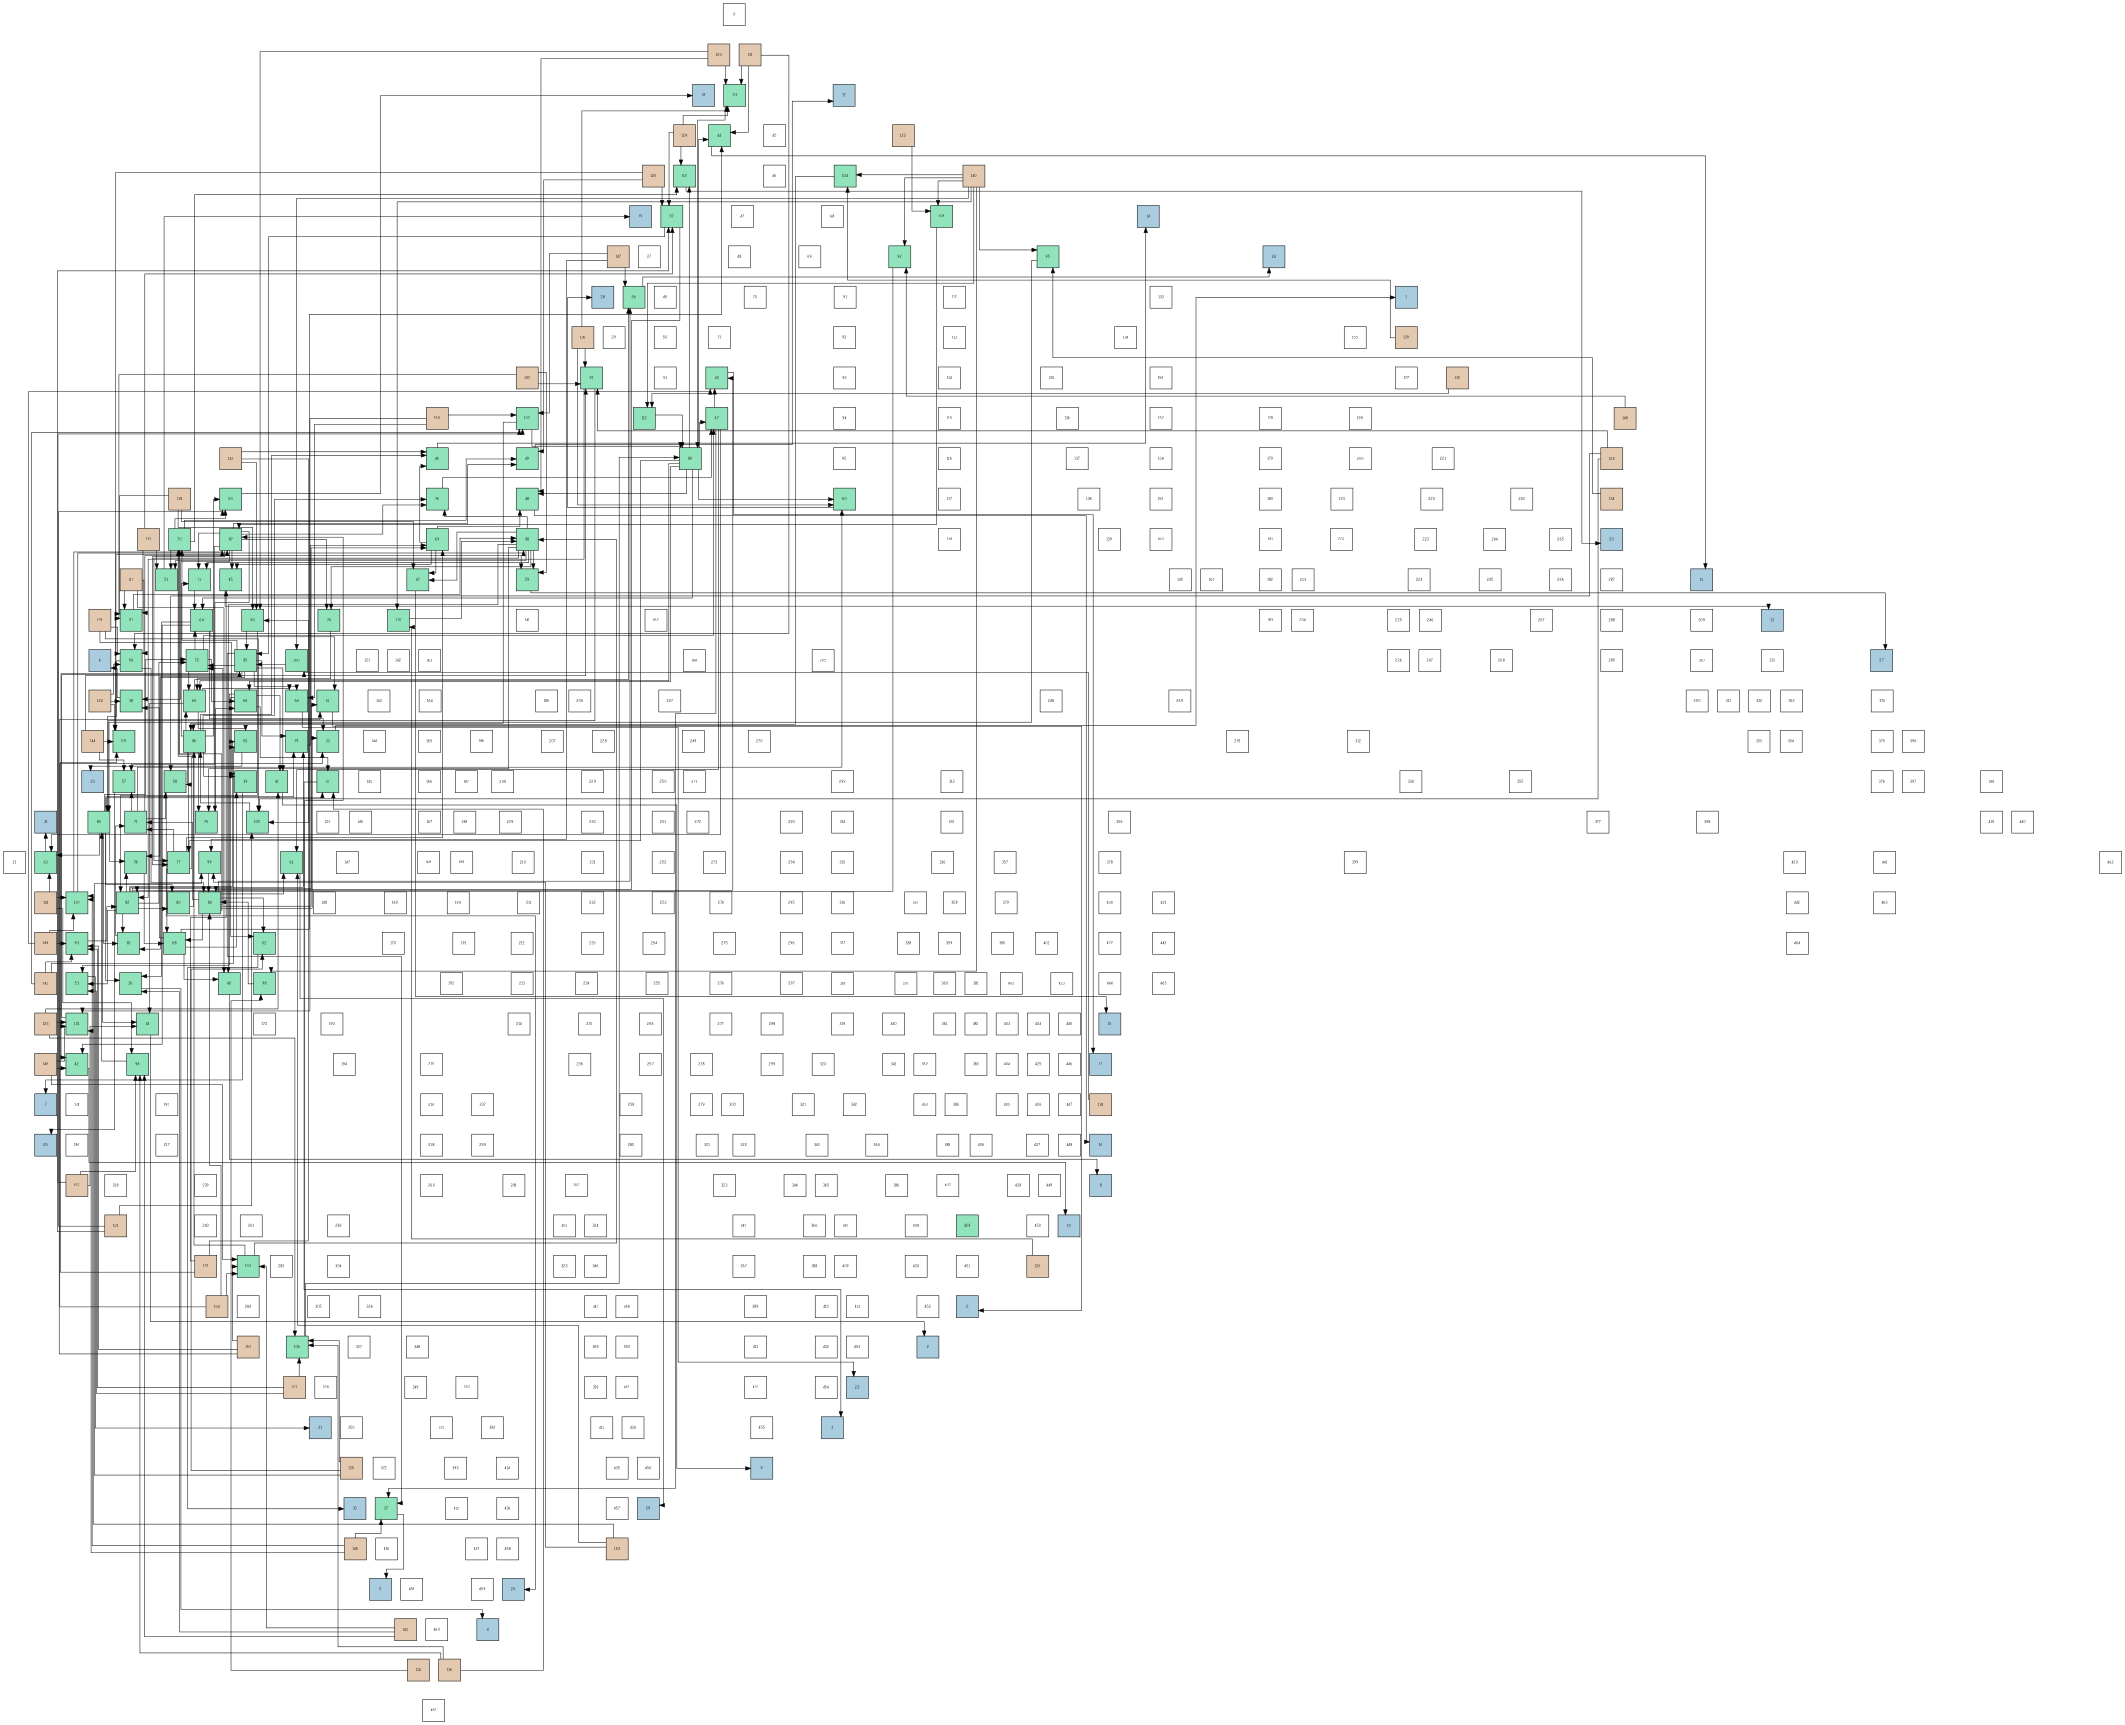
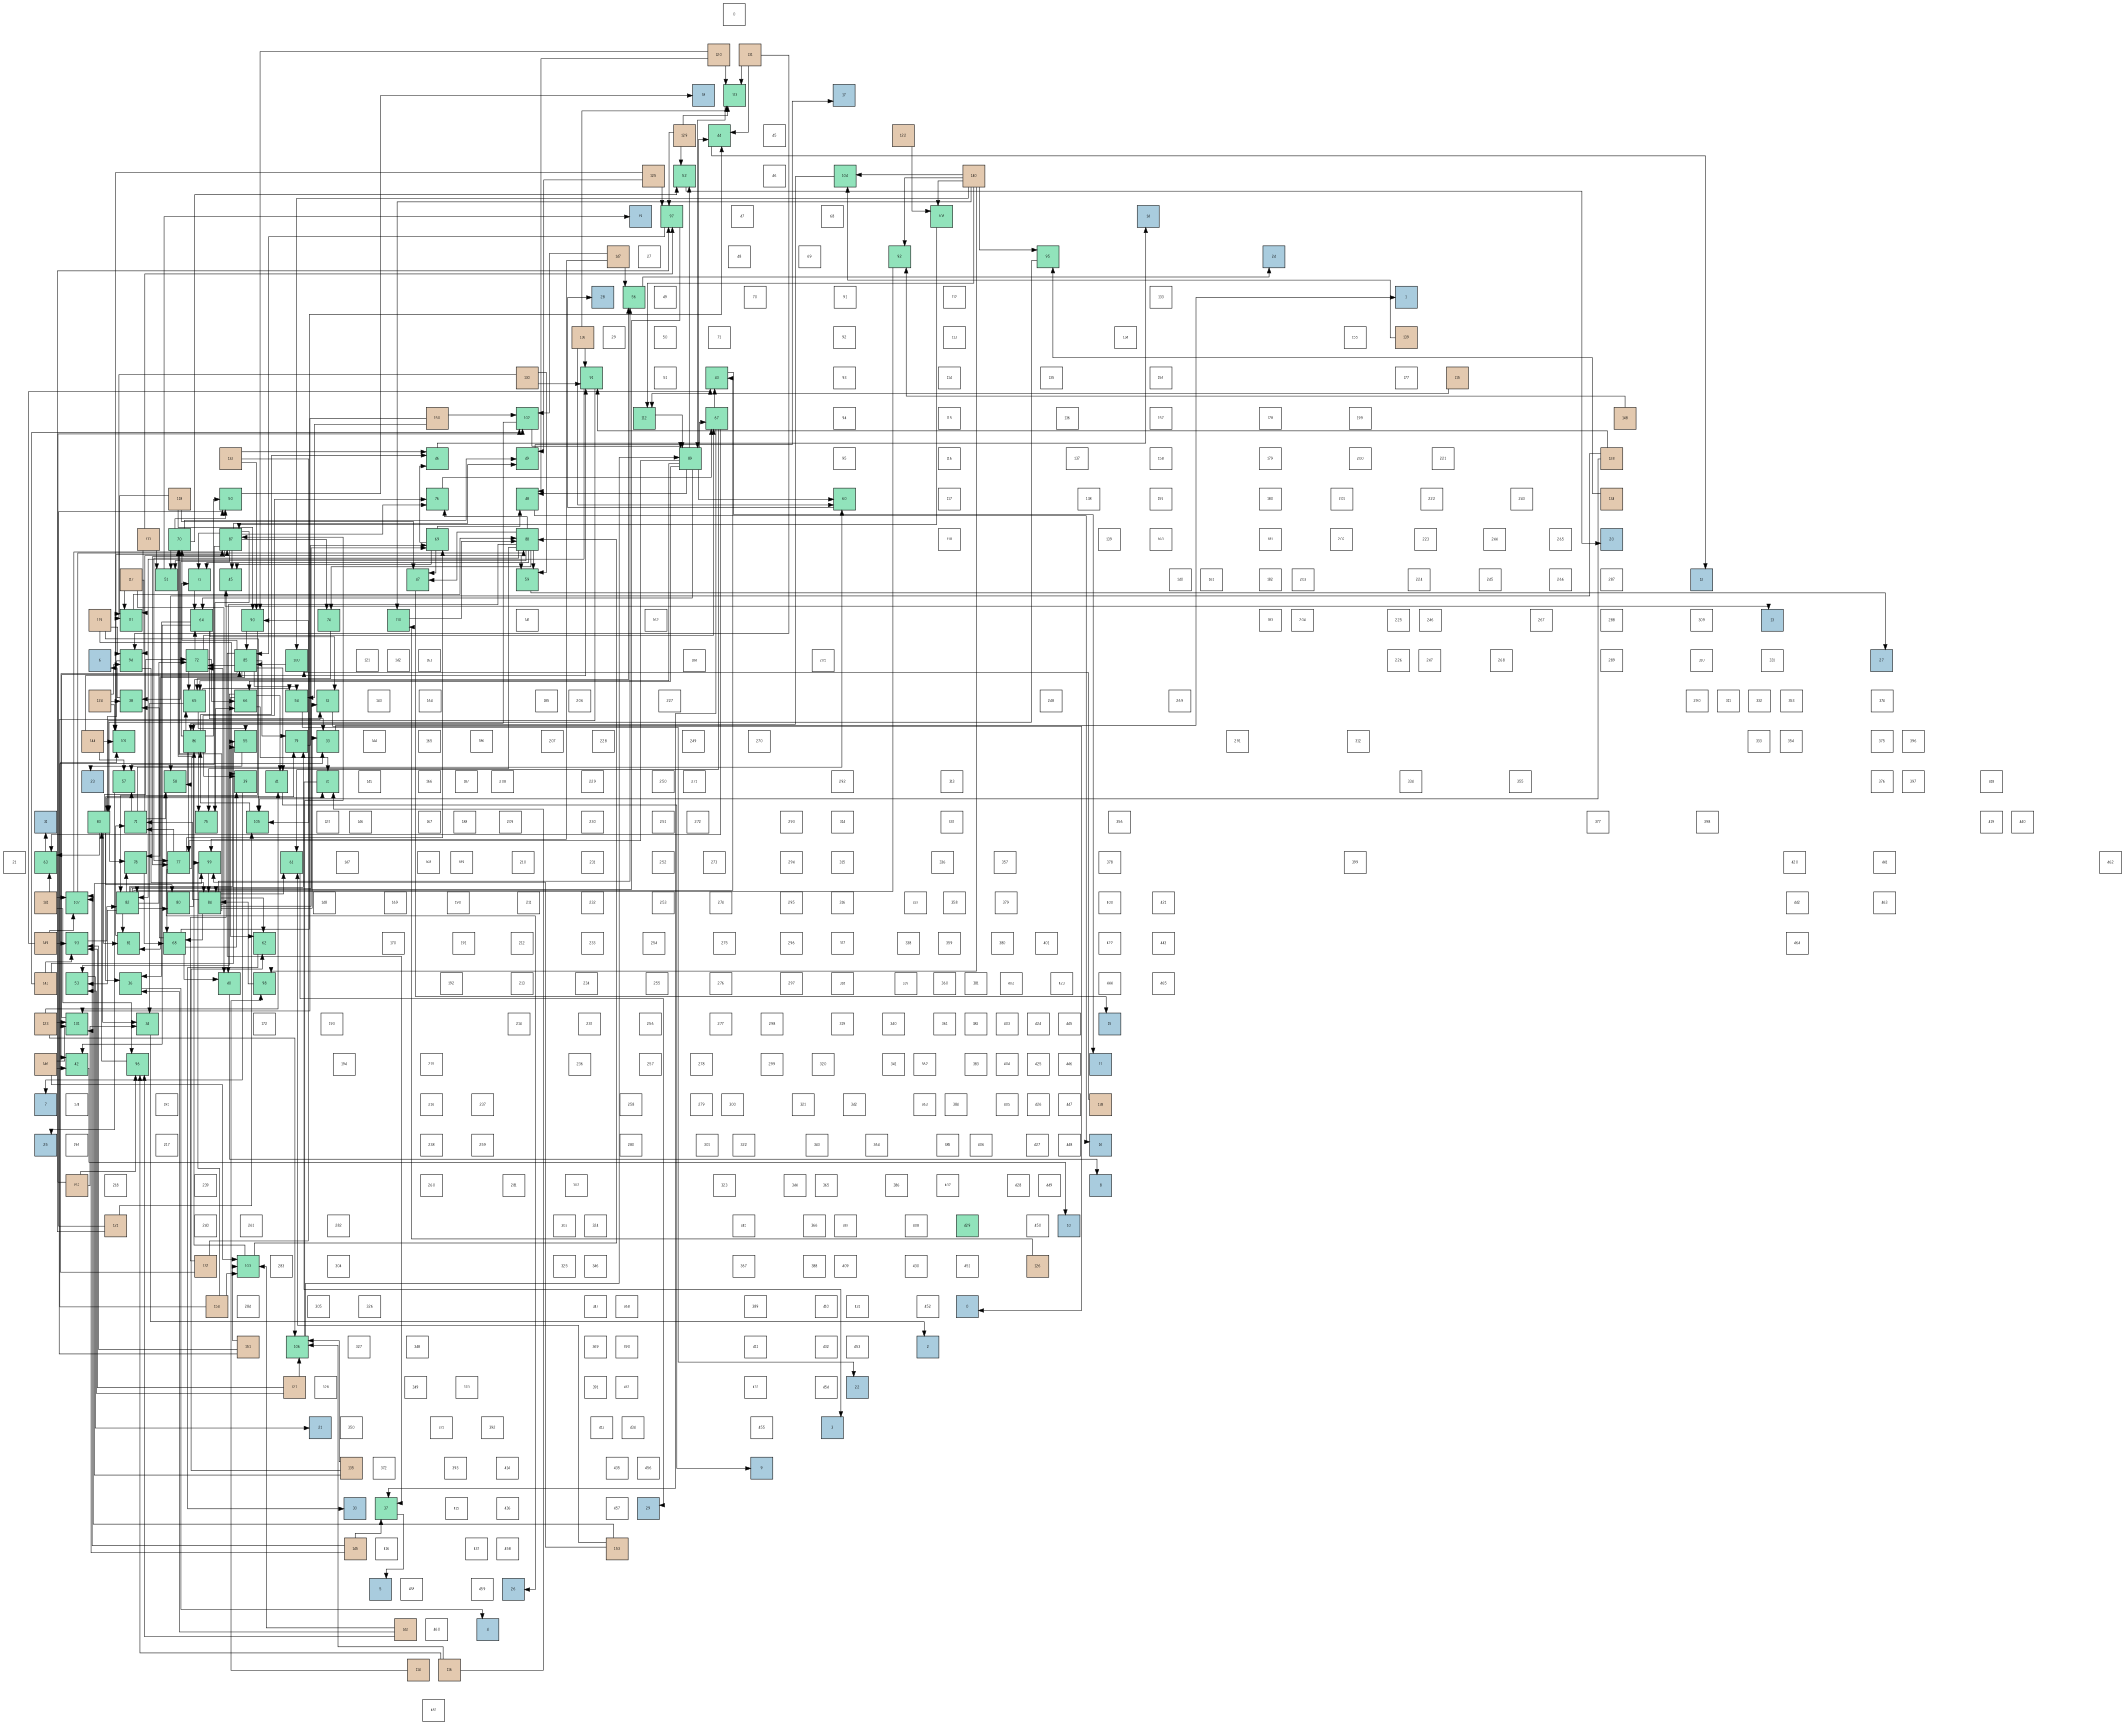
edge "154" -> "84": now "154" -> "99"
